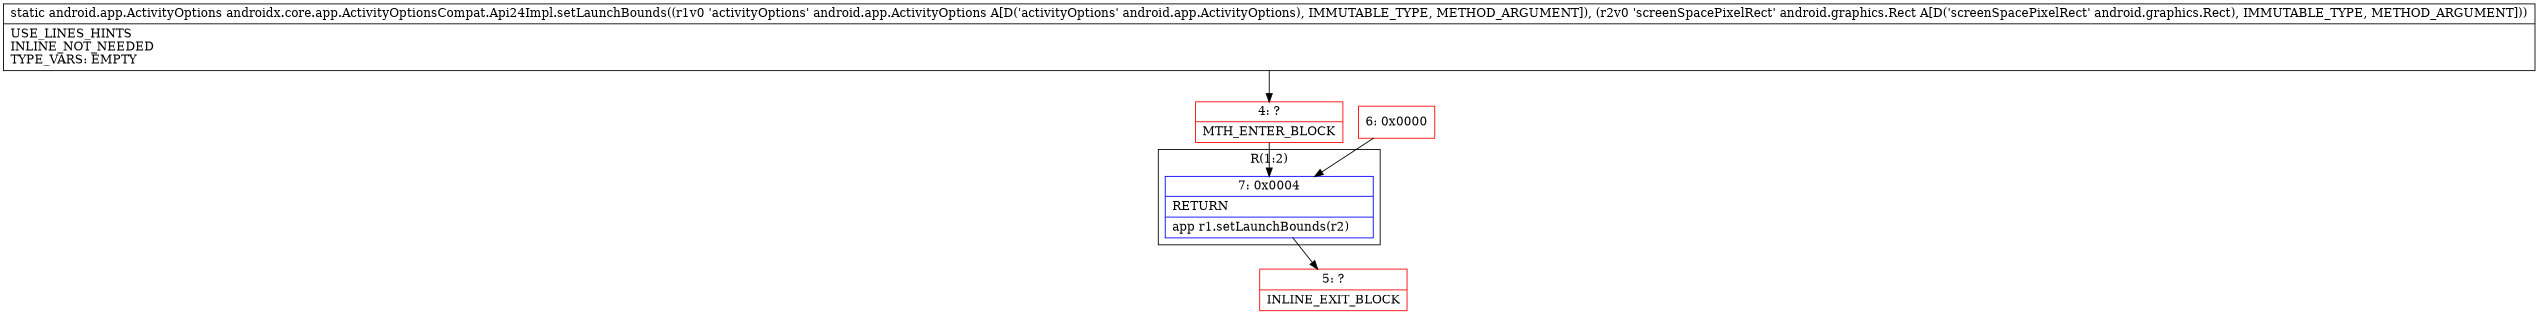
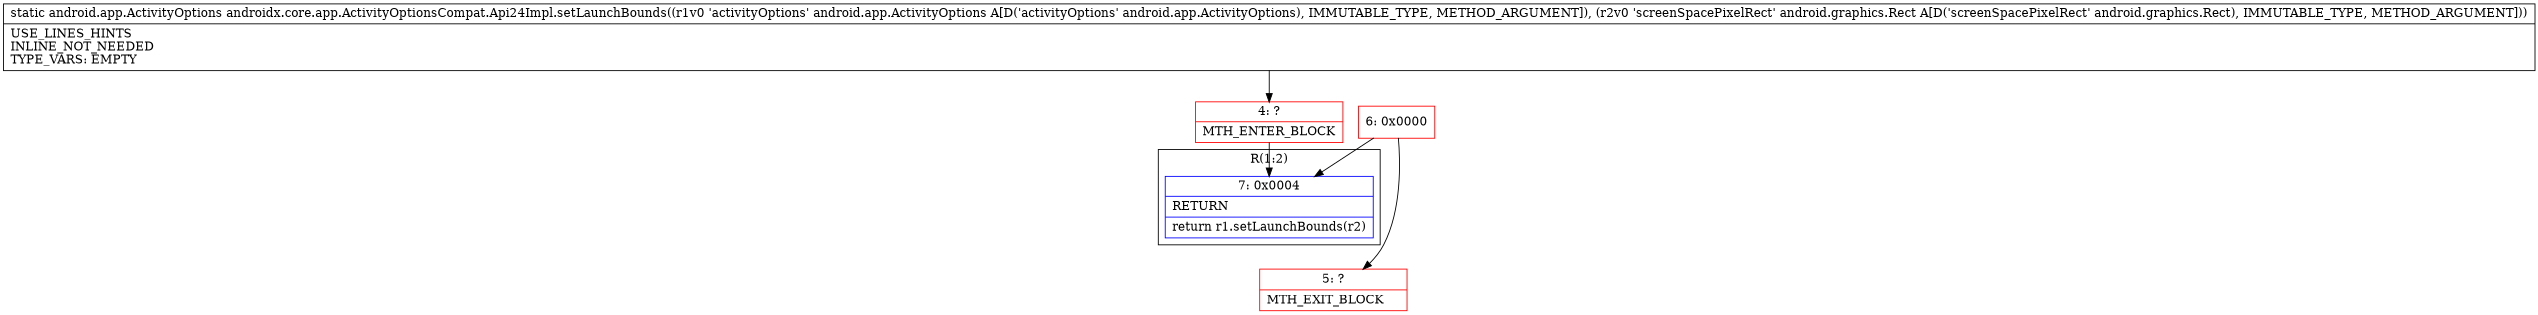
node "7: 0x0004": text "app r1.setLaunchBounds(r2)" -> "return r1.setLaunchBounds(r2)"
edge "7: 0x0004" -> "5: ?": now "6: 0x0000" -> "5: ?"
node "5: ?": text "INLINE_EXIT_BLOCK" -> "MTH_EXIT_BLOCK"
